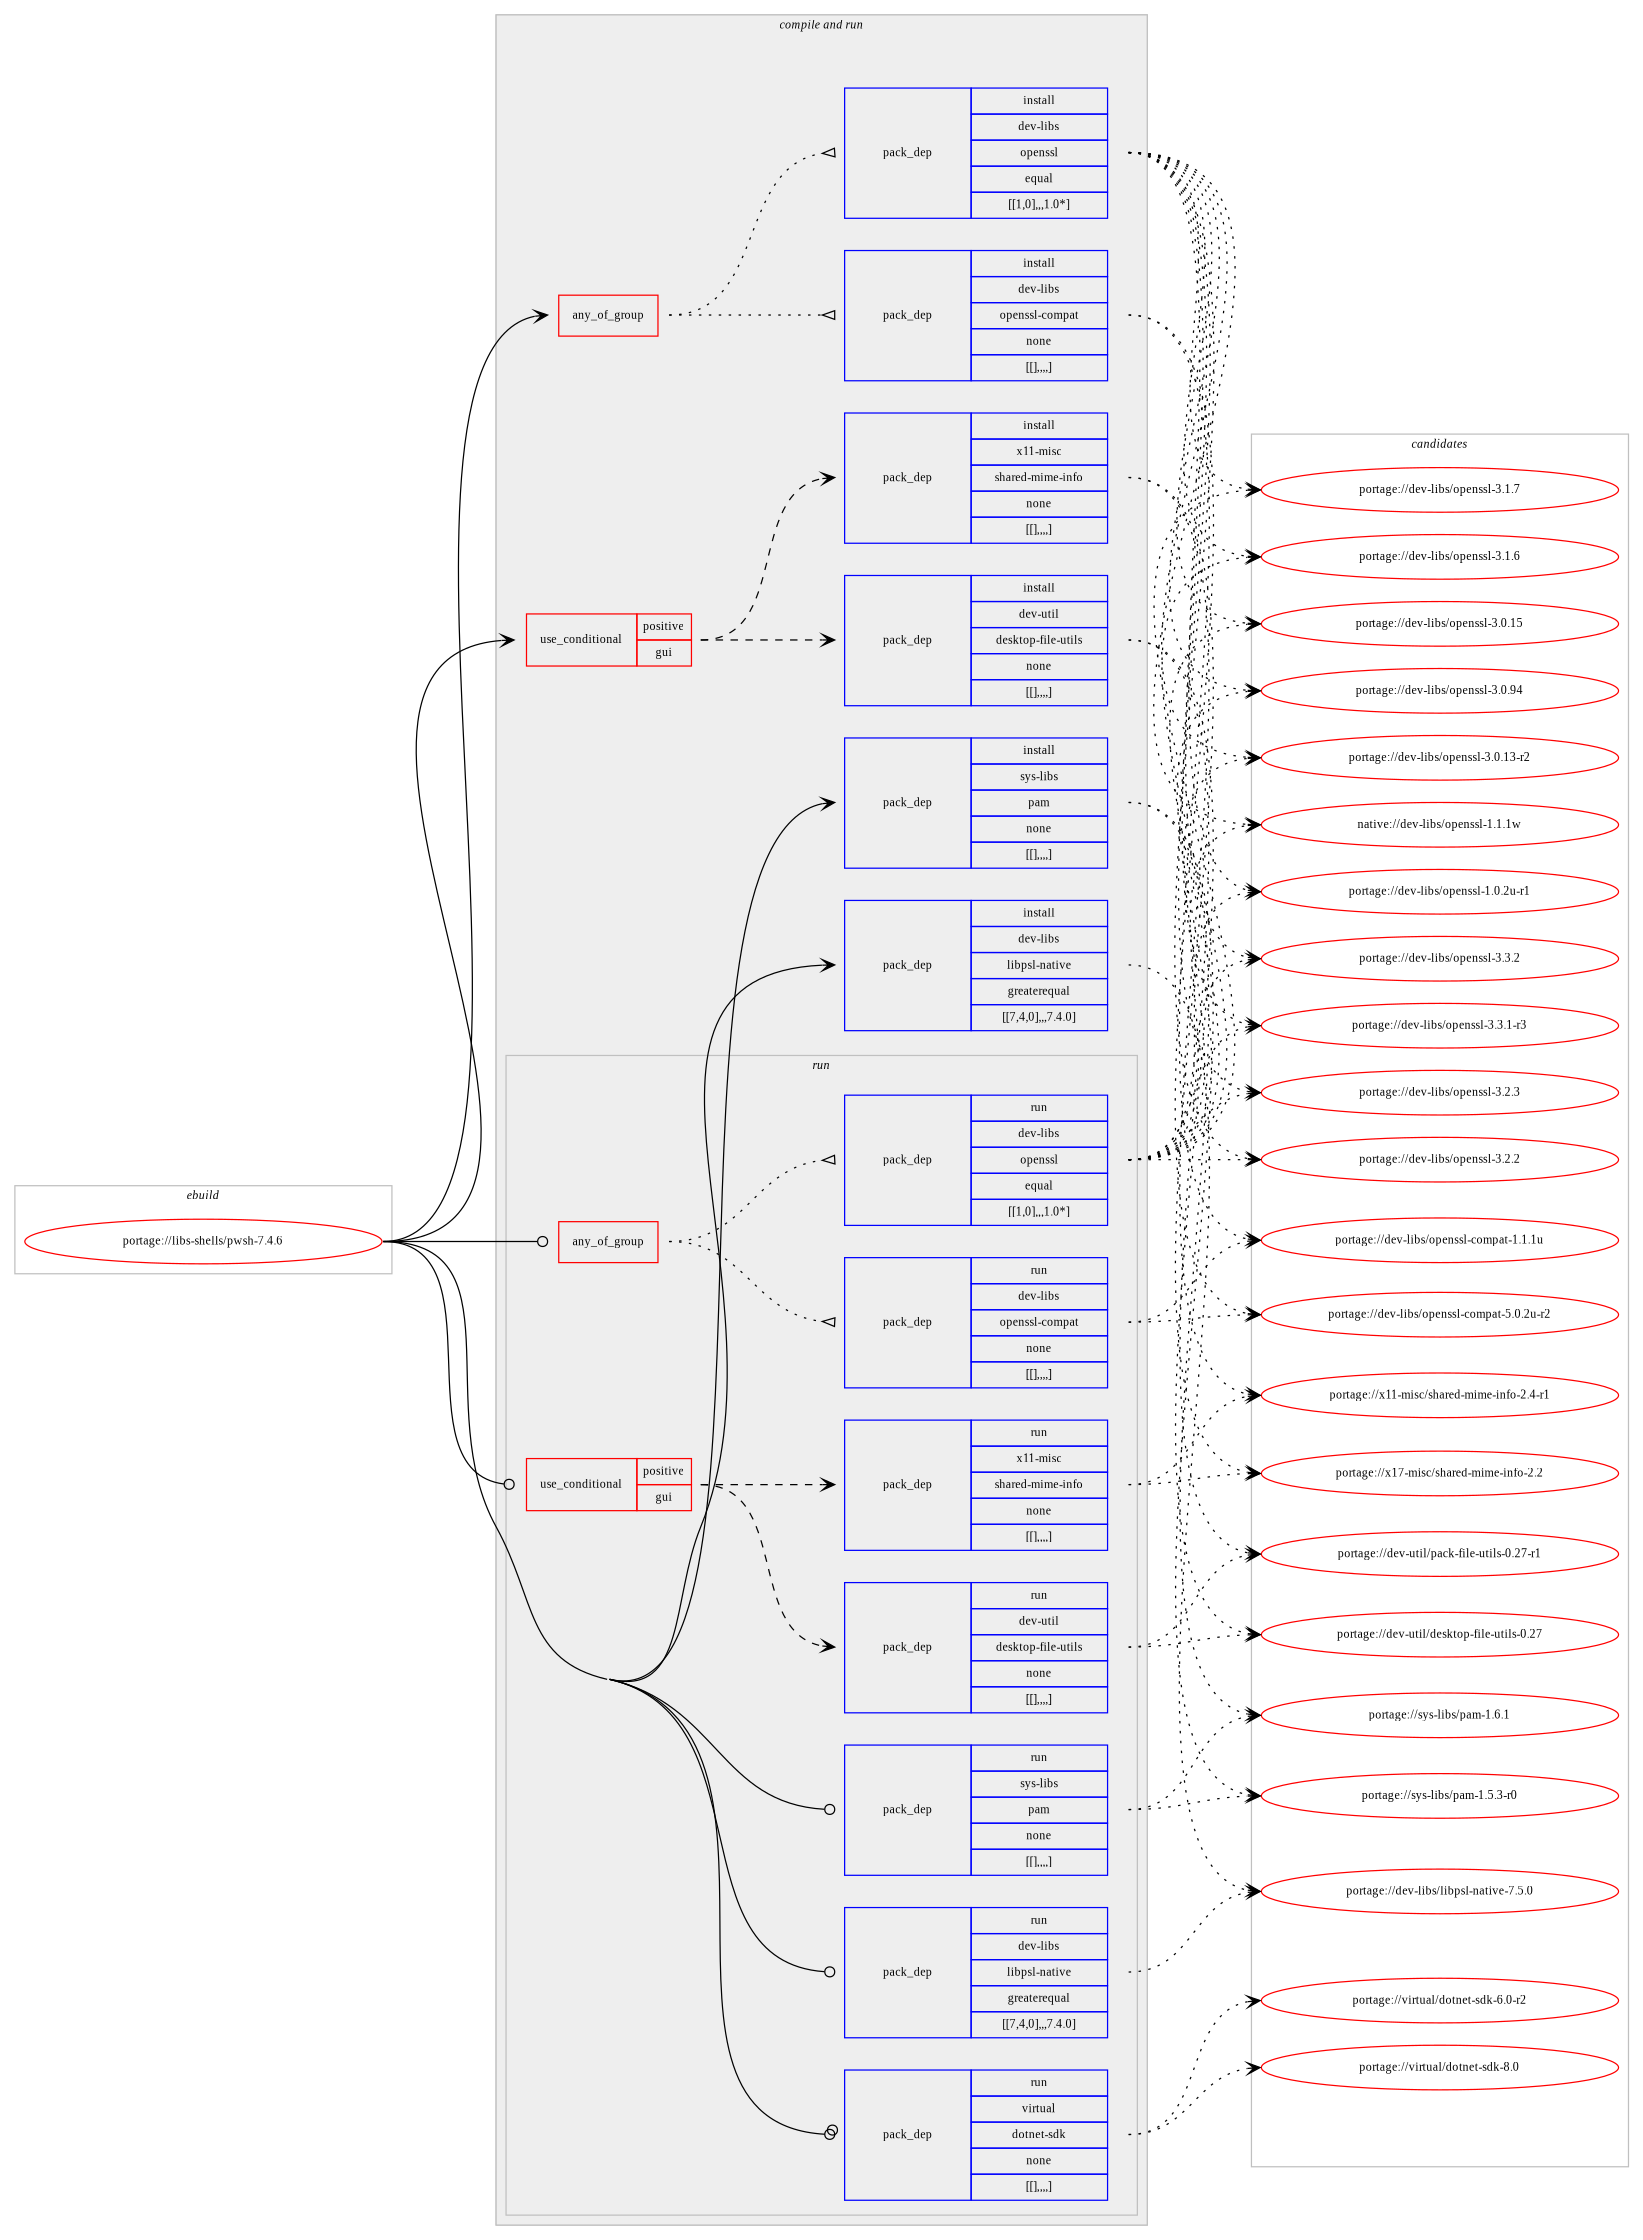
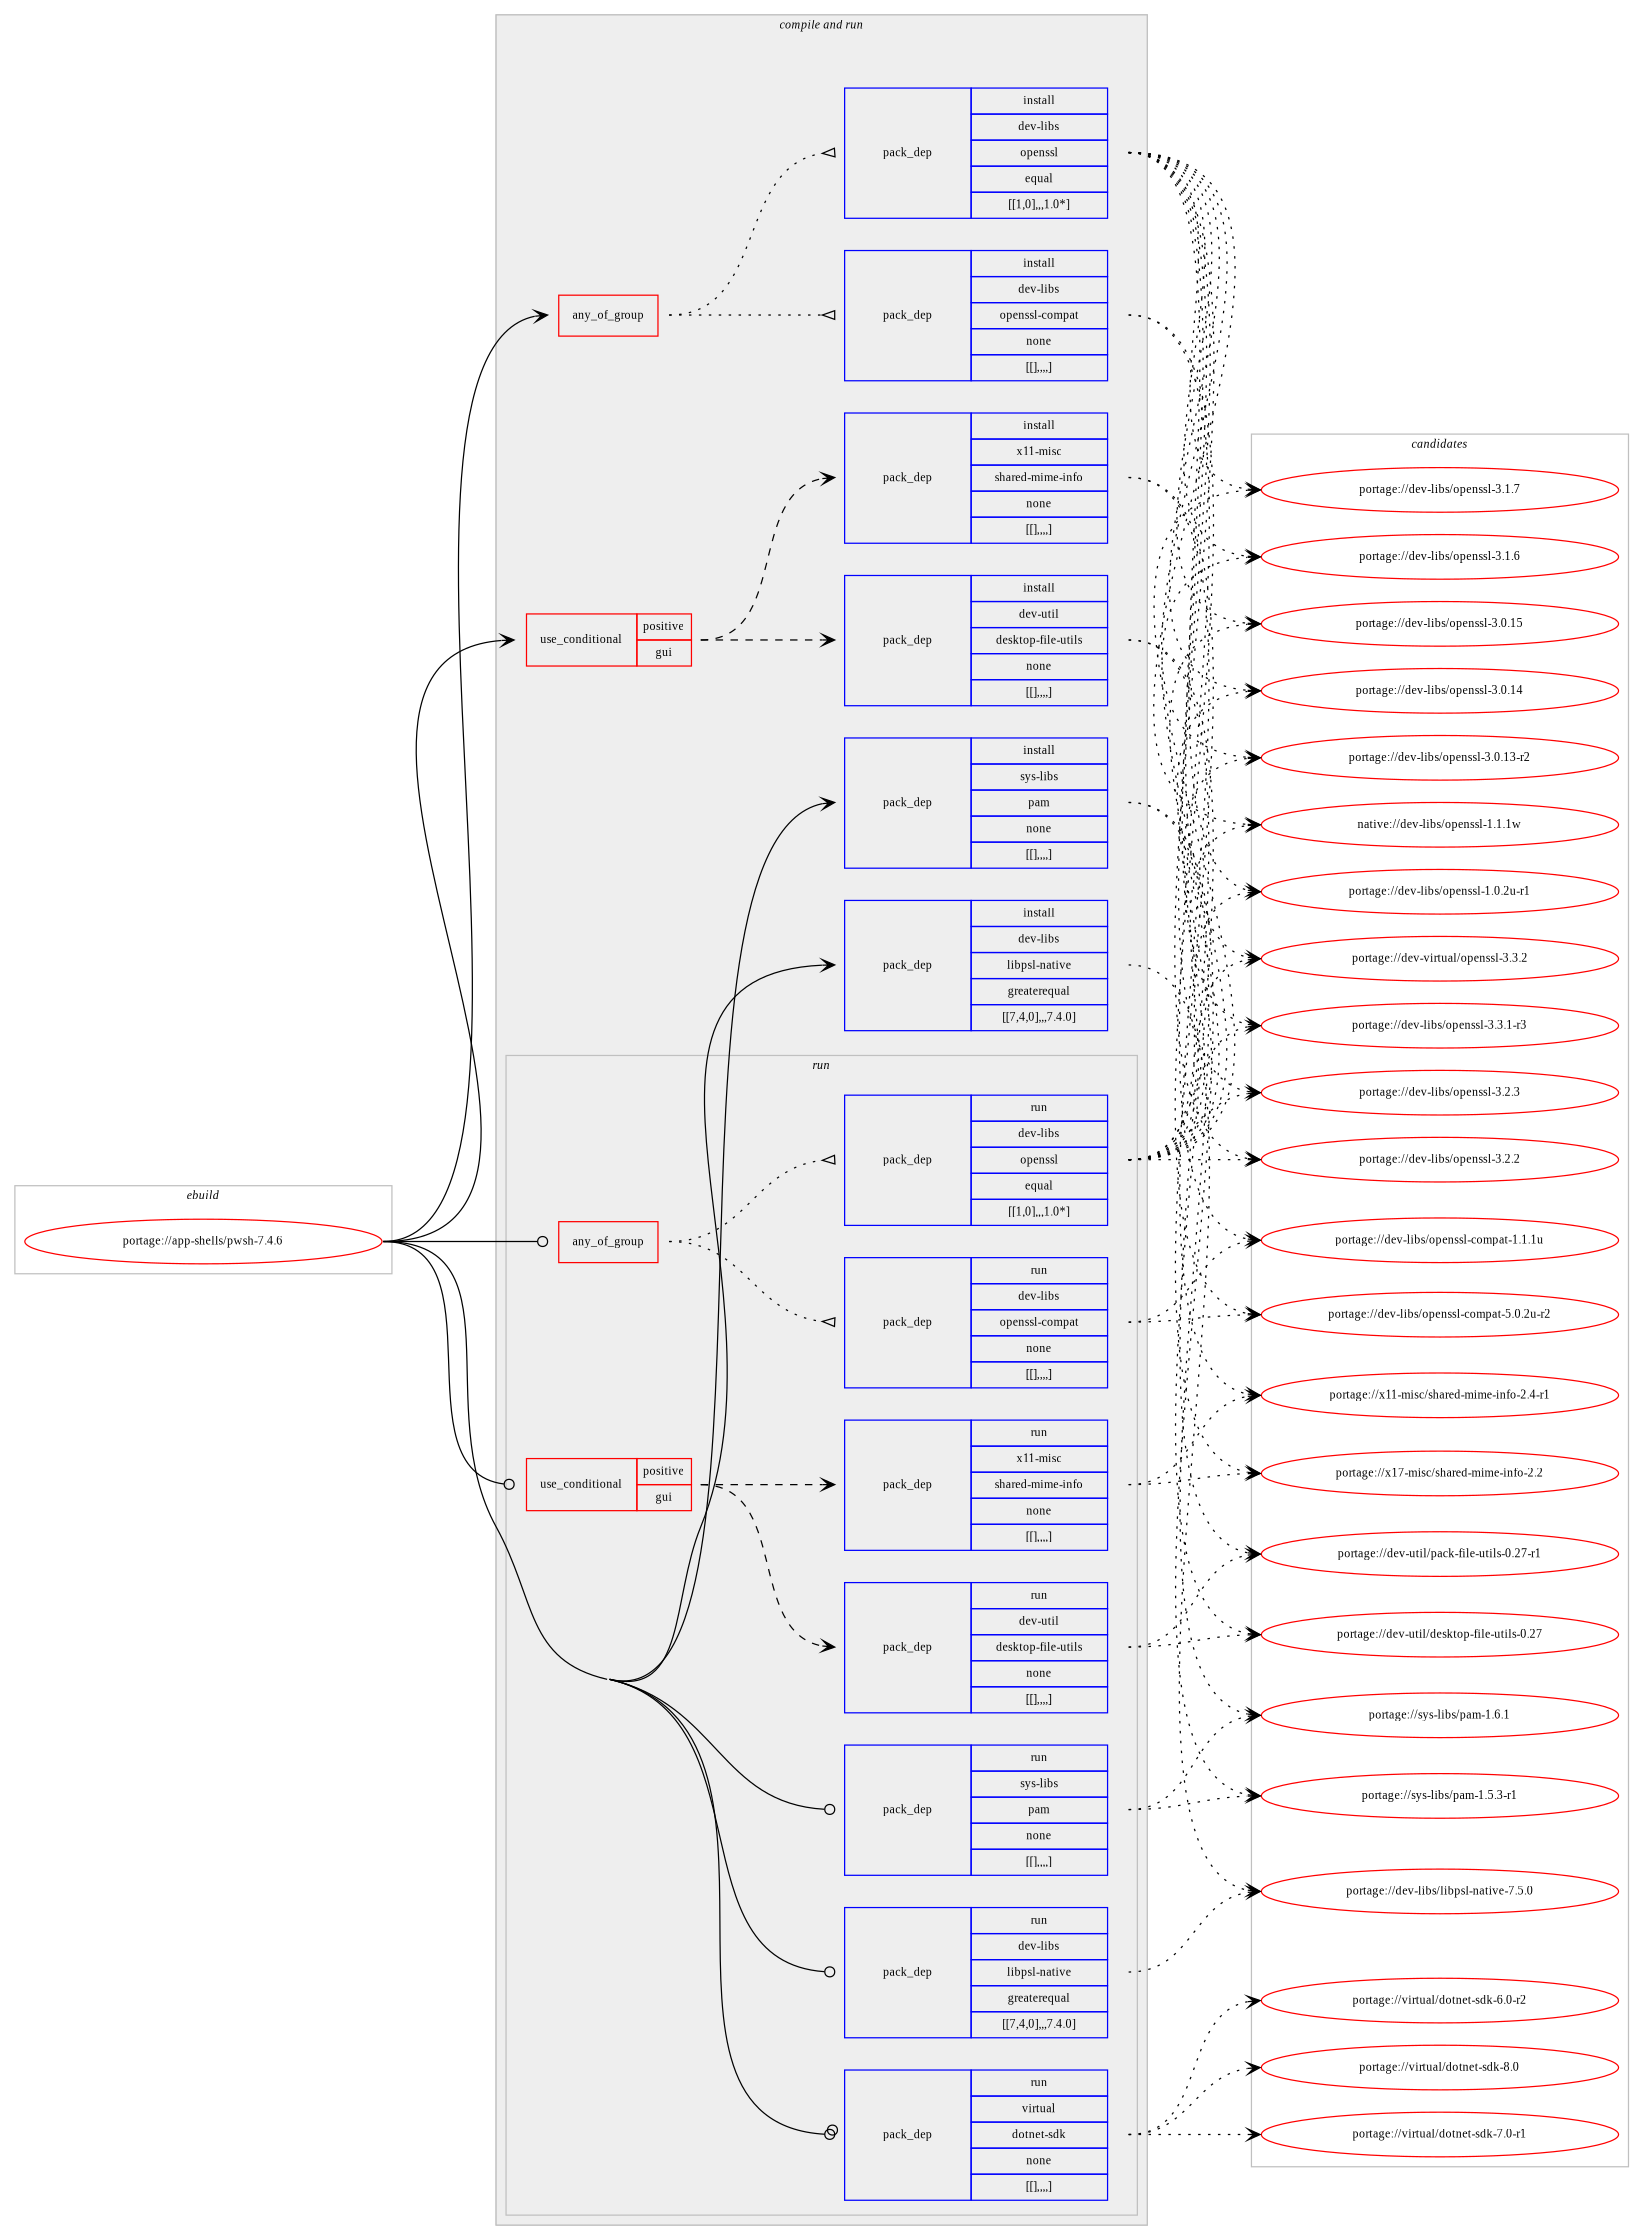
node "portage://dev-libs/openssl-3.0.94": label "portage://dev-libs/openssl-3.0.94" -> "portage://dev-libs/openssl-3.0.14"
node "portage://dev-libs/openssl-3.3.2": label "portage://dev-libs/openssl-3.3.2" -> "portage://dev-virtual/openssl-3.3.2"
node "portage://libs-shells/pwsh-7.4.6": label "portage://libs-shells/pwsh-7.4.6" -> "portage://app-shells/pwsh-7.4.6"
node "portage://sys-libs/pam-1.5.3-r0": label "portage://sys-libs/pam-1.5.3-r0" -> "portage://sys-libs/pam-1.5.3-r1"
node "portage://virtual/dotnet-sdk-7.0-r1": added
